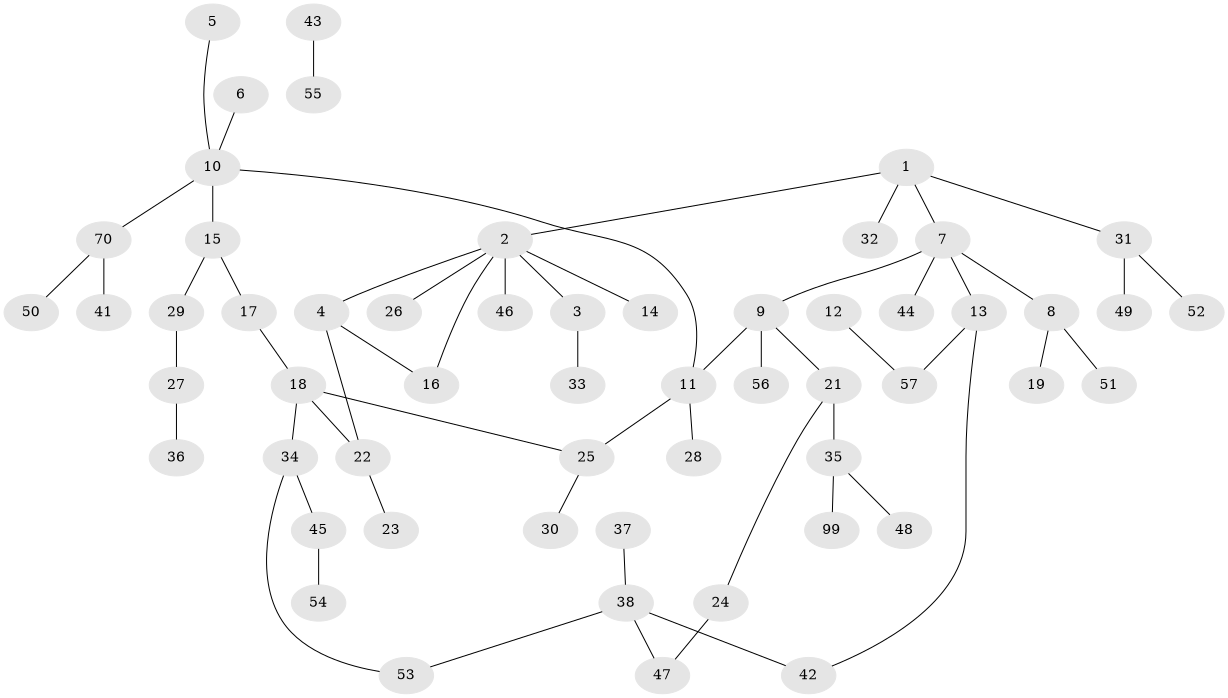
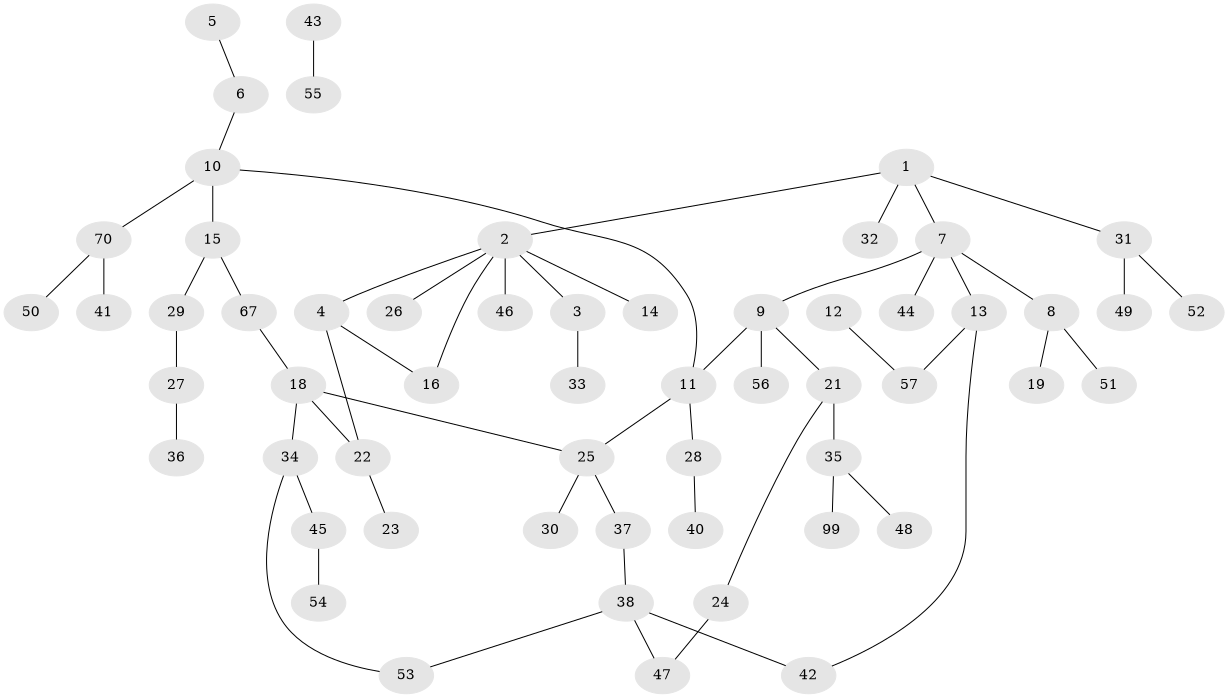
edge "5" -- "10": now "5" -- "6"
node "17": label "17" -> "67"
edge "25" -- "37": added
node "40": added
